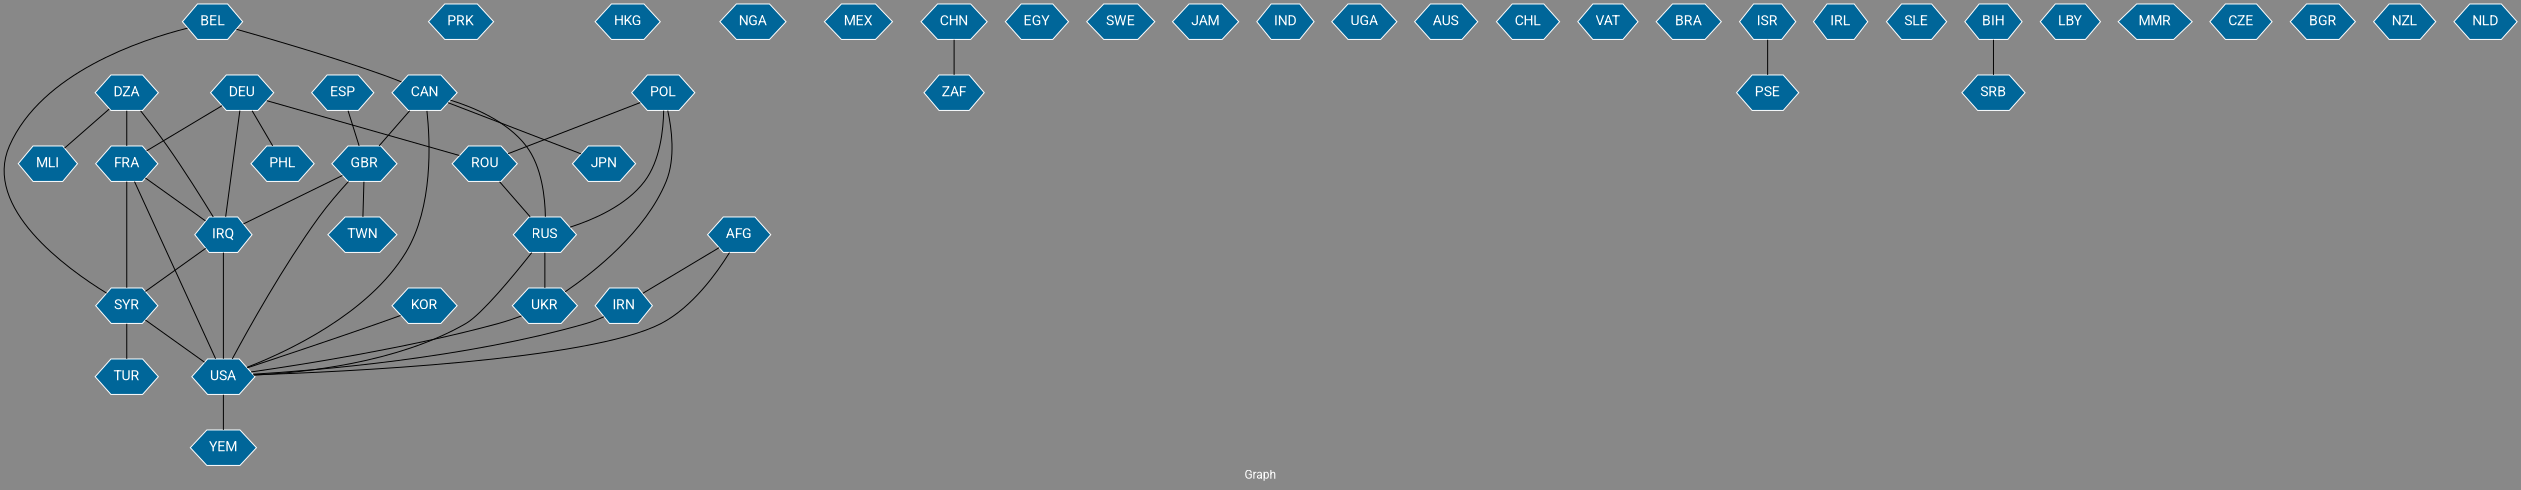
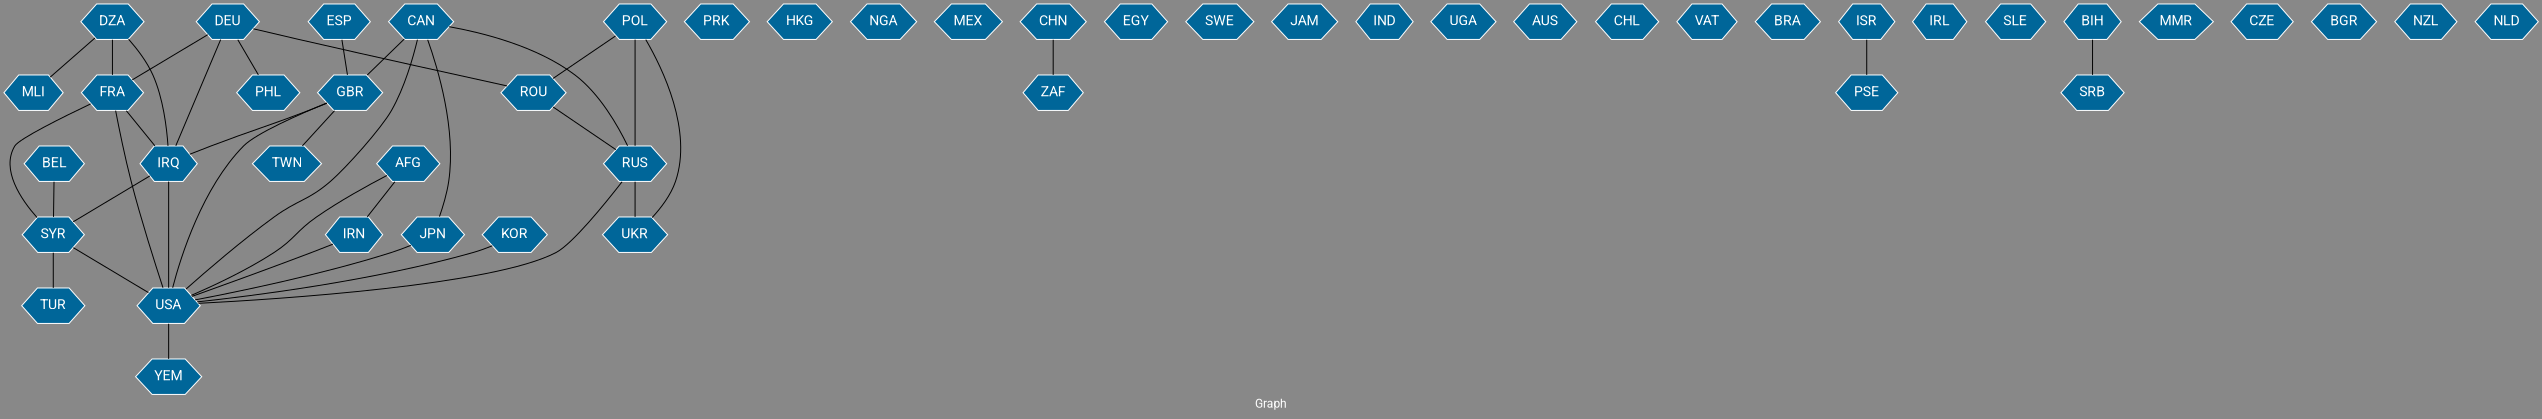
node "LBY": removed
edge "BEL" -- "CAN": removed
edge "UKR" -- "USA": now "JPN" -- "USA"
